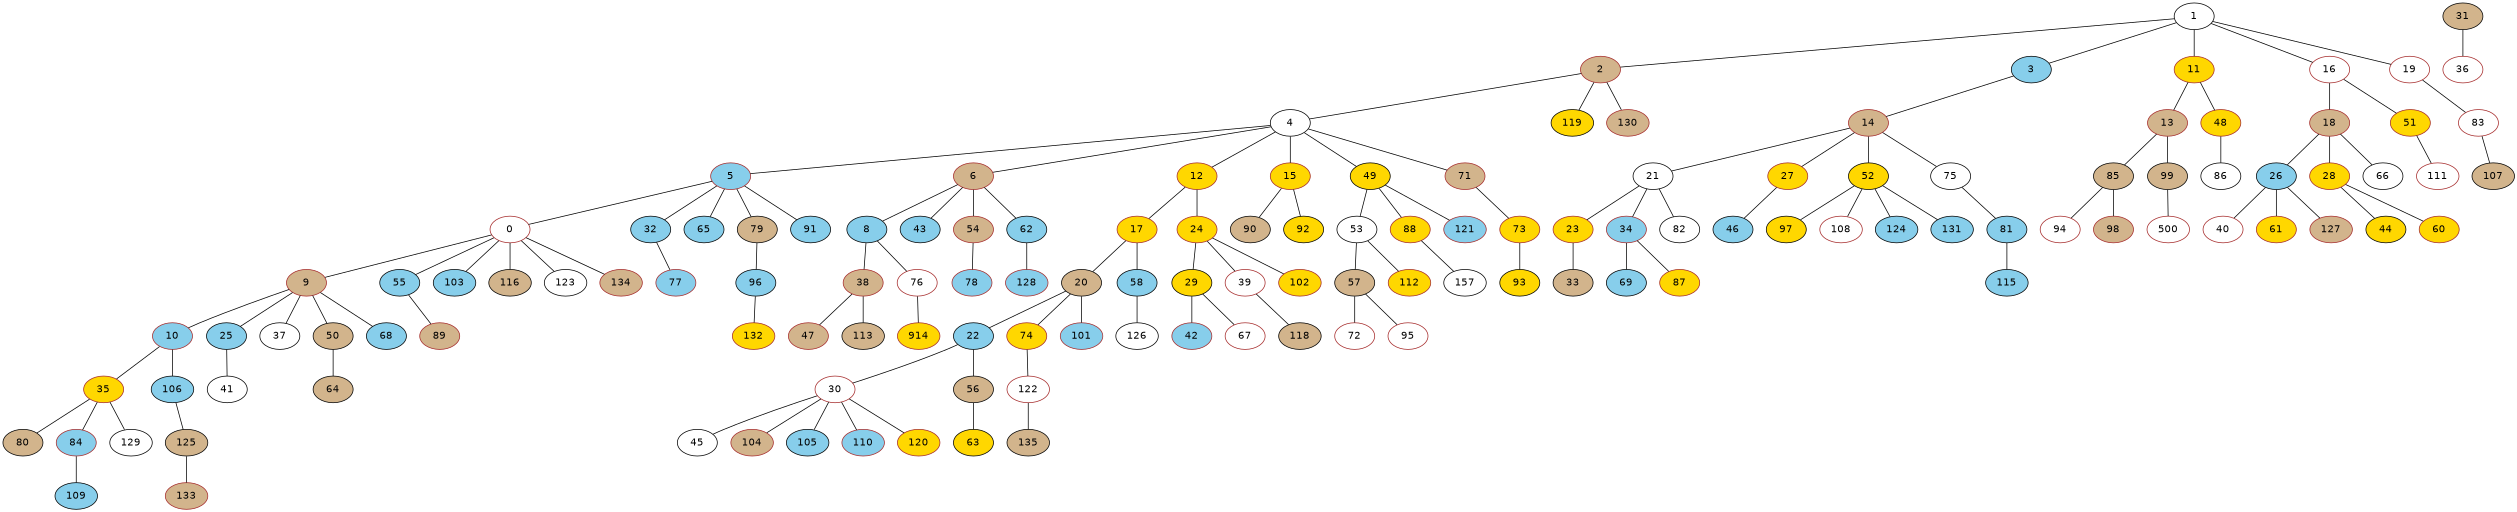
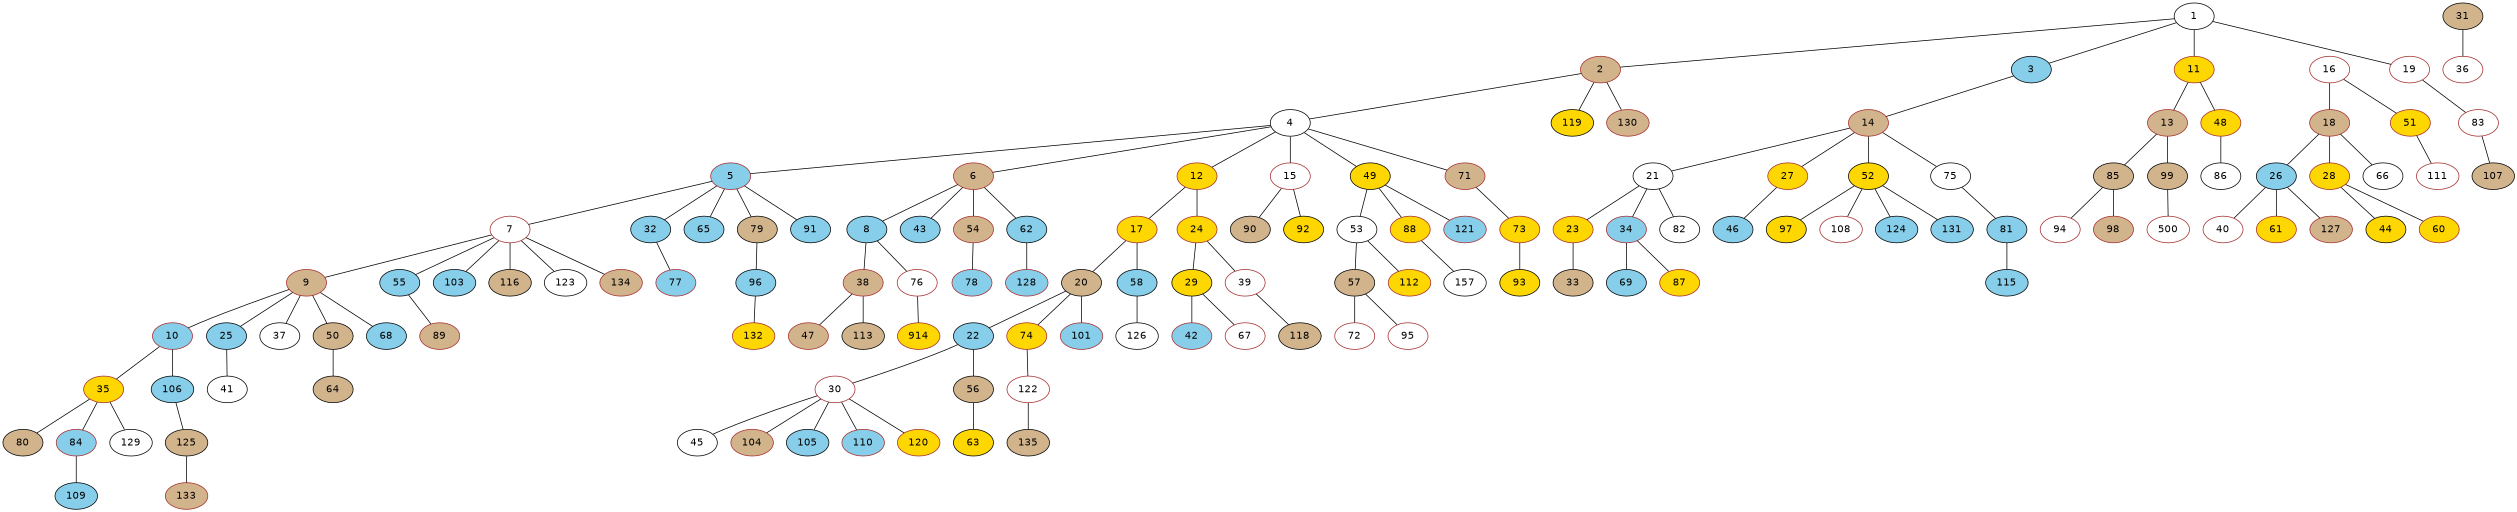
edge "1" -- "16": removed
node "15": fillcolor gold -> white
node "0": label "0" -> "7"
node "102": removed
